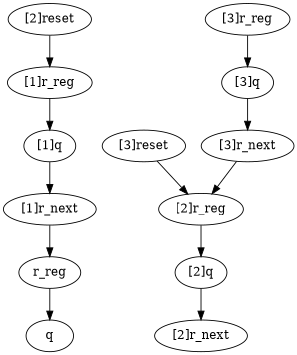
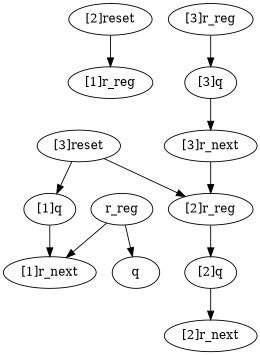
edge "[1]r_reg" -> "[1]q": now "[3]reset" -> "[1]q"
edge "[1]r_next" -> "r_reg": reversed
